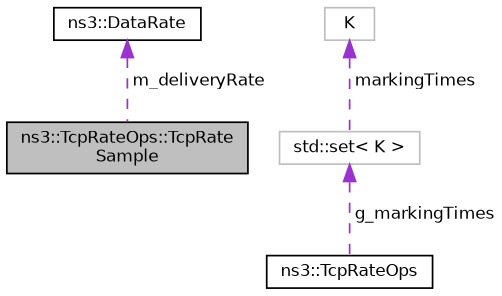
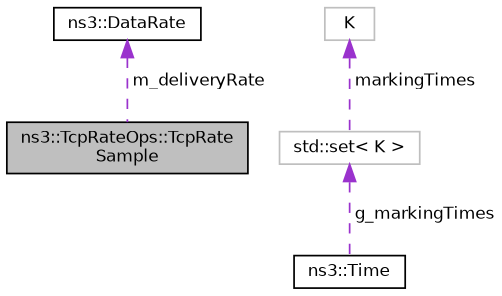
node "ns3::TcpRateOps": label "ns3::TcpRateOps" -> "ns3::Time"
